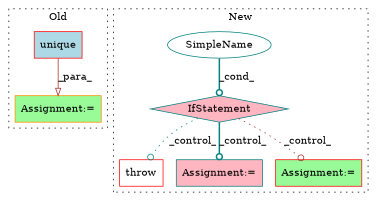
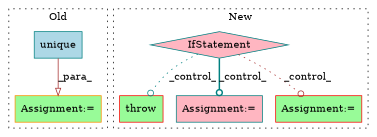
node "unique": color red -> teal
node "SimpleName": removed
node "throw": fillcolor white -> palegreen
